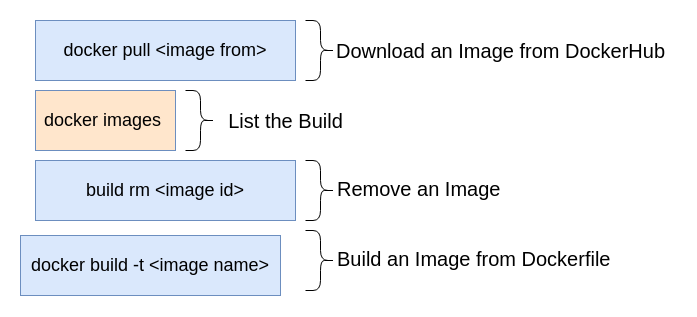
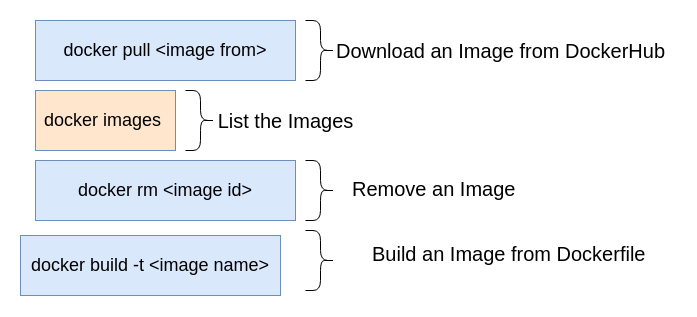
node "List the Build": label "List the Build" -> "List the Images"
node "build rm <image id>": label "build rm <image id>" -> "docker rm <image id>"
node "Remove an Image": moved (431, 191) -> (446, 191)
node "Build an Image from Dockerfile": moved (486, 261) -> (521, 256)
